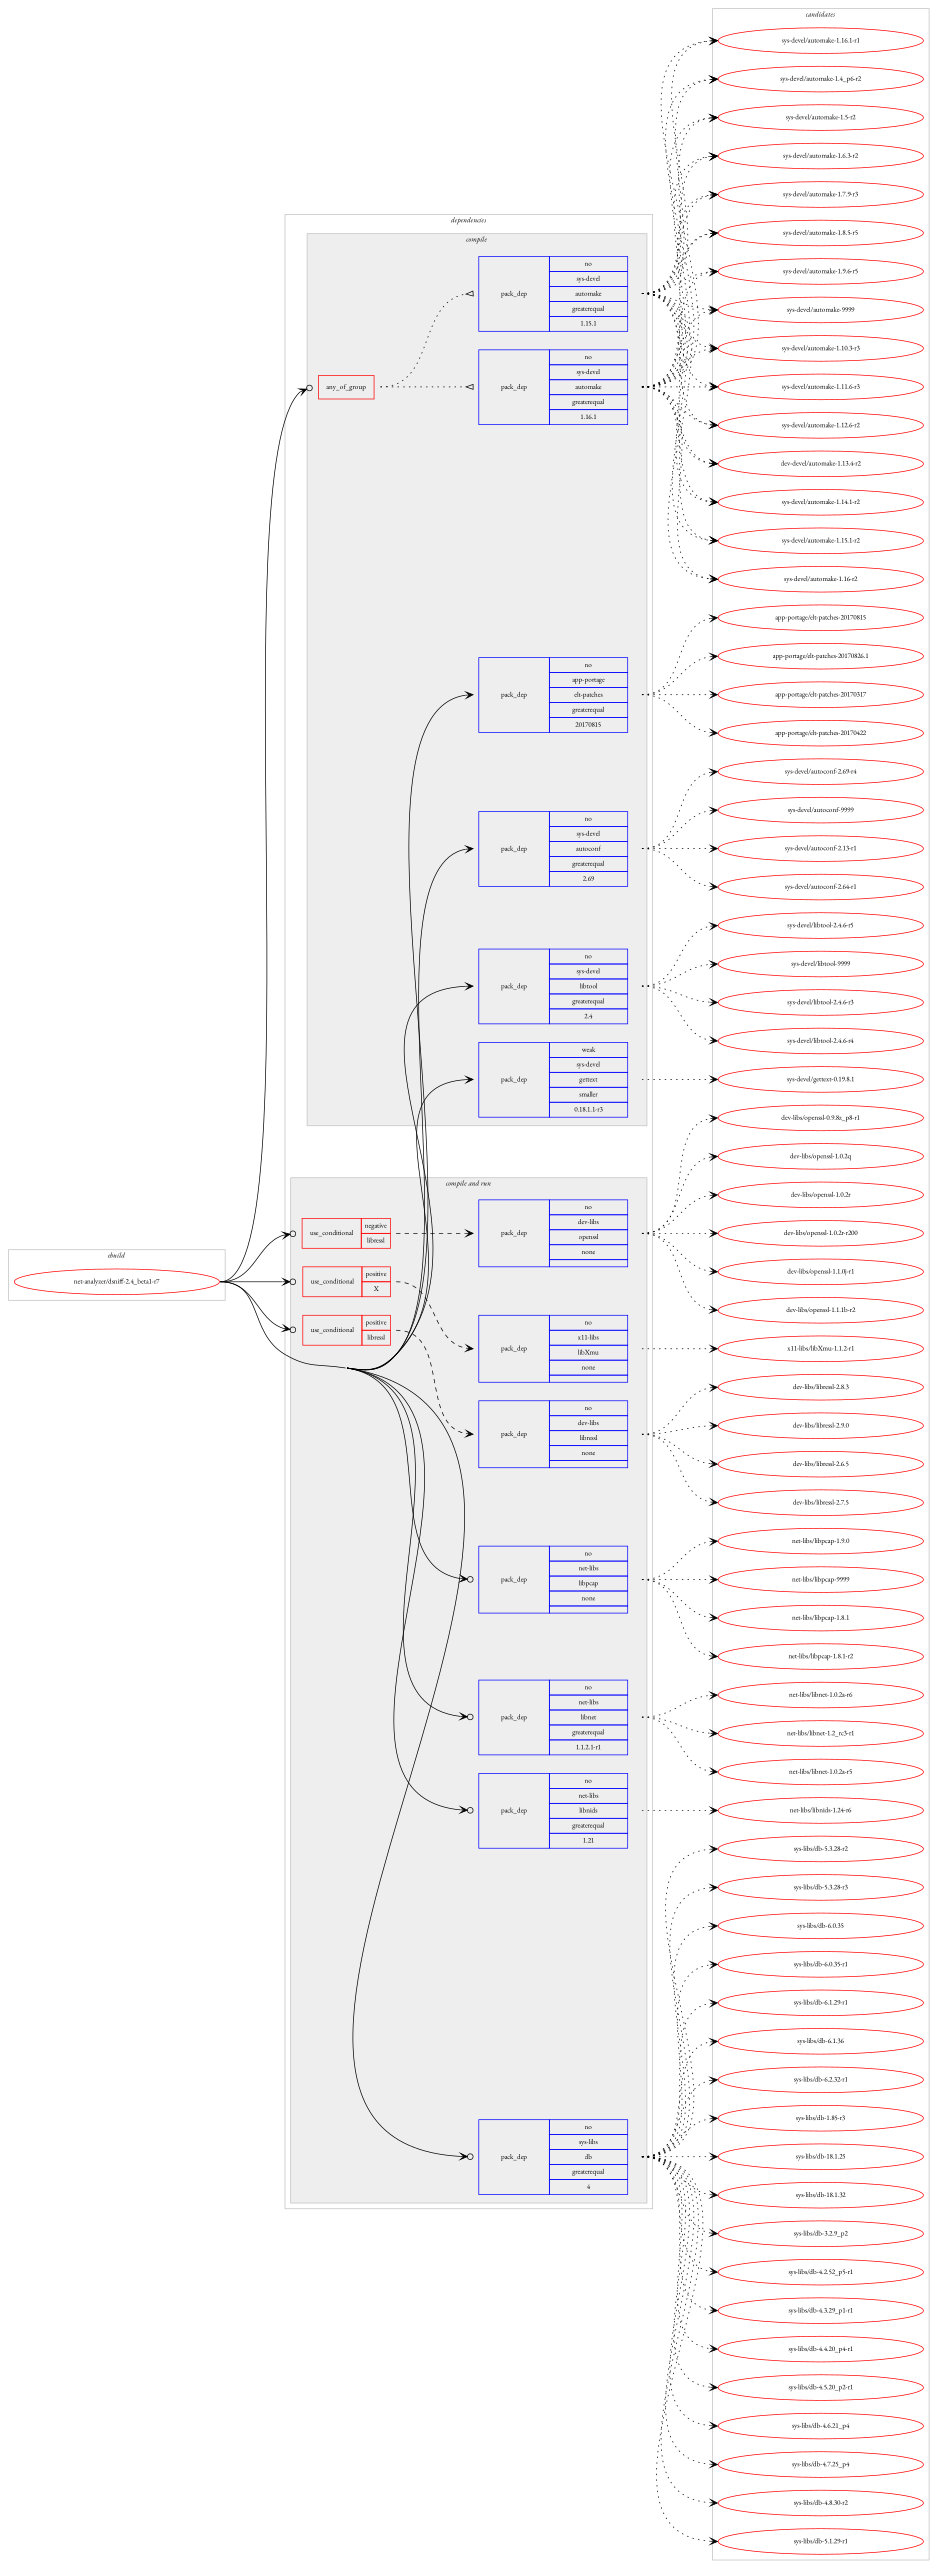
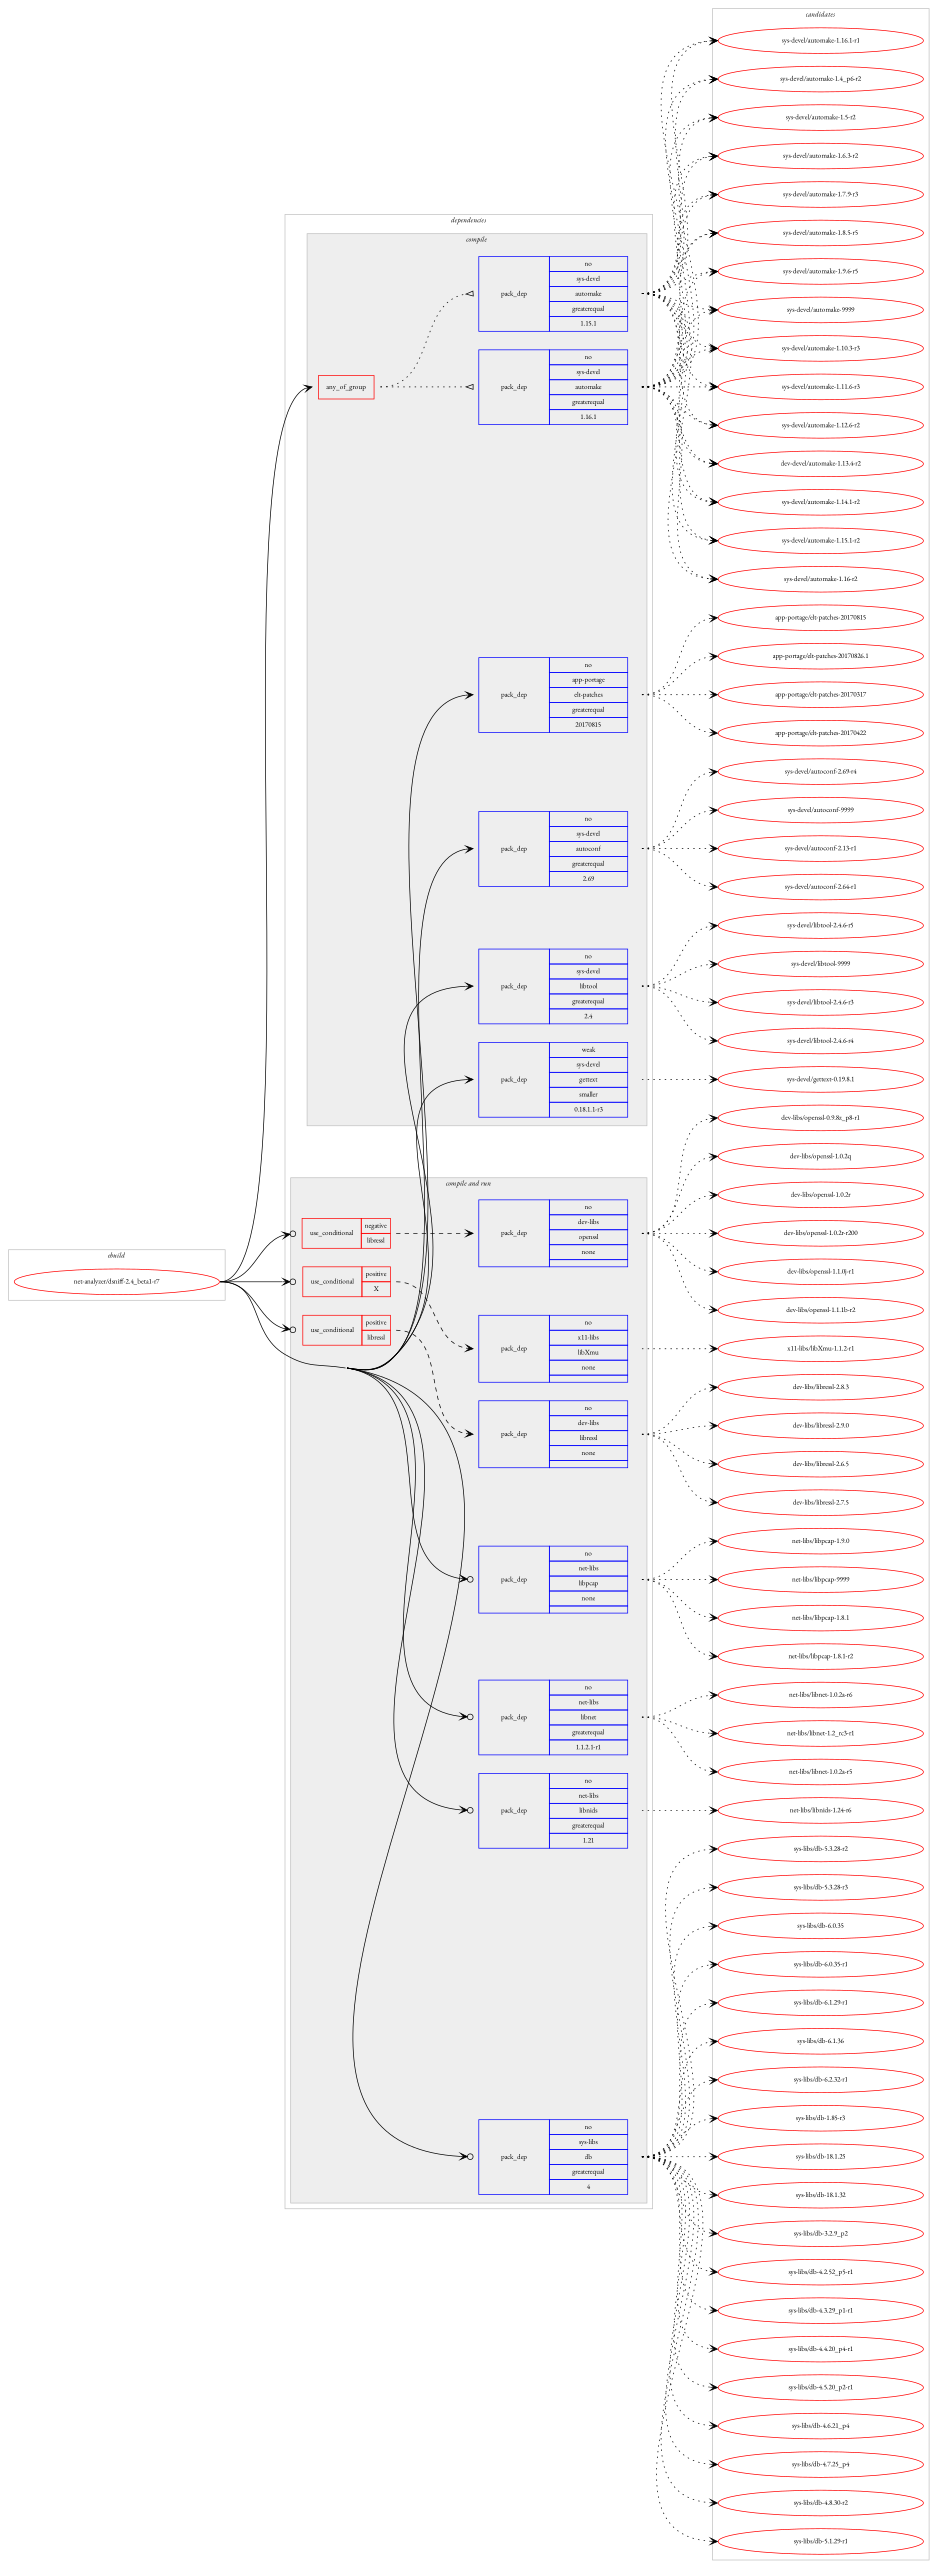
edge "net-analyzer/dsniff-2.4_beta1-r7" -> "any_of_group": arrowhead odotvee -> vee
